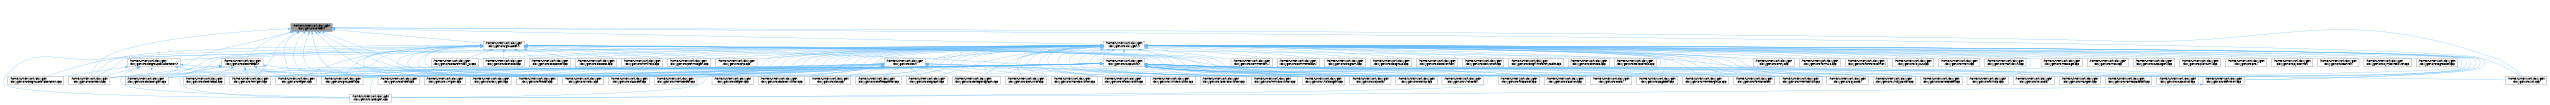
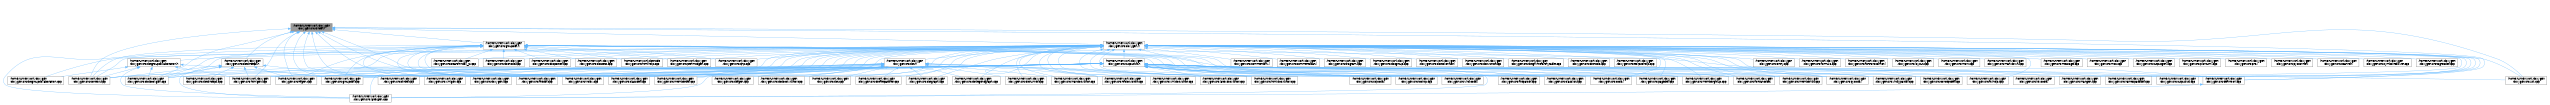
node "/home/runner/work/doxygen /doxygen/src/htmlhelp.cpp": label "/home/runner/work/doxygen /doxygen/src/htmlhelp.cpp" -> "/home/runner/work/dotnode /doxygen/src/htmlhelp.cpp"
node "/home/runner/work/doxygen /doxygen/src/vhdldocgen.cpp": removed
